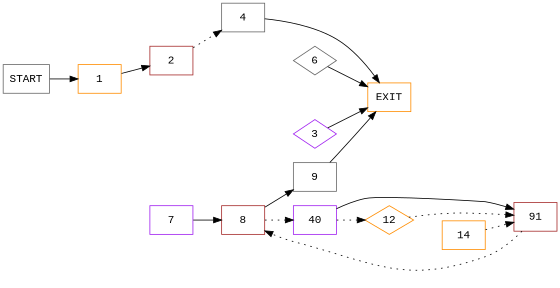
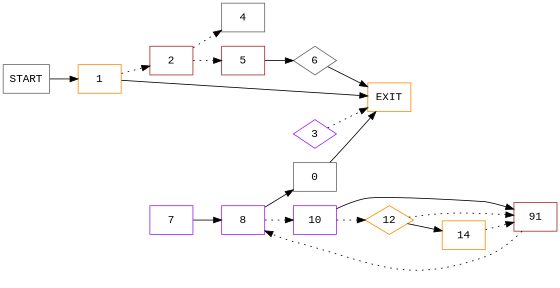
edge "4" -> "EXIT": now "1" -> "EXIT"
node "5": added
edge "1" -> "2": style solid -> dotted
edge "3" -> "EXIT": style solid -> dotted
node "9": label "9" -> "0"
node "8": color brown -> purple
node "40": label "40" -> "10"
edge "12" -> "14": added
